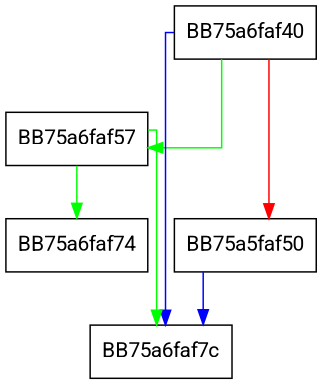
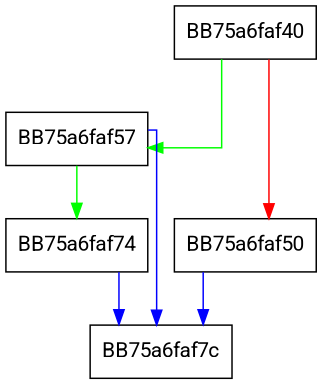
edge "BB75a6faf40" -> "BB75a6faf7c": now "BB75a6faf74" -> "BB75a6faf7c"
edge "BB75a6faf57" -> "BB75a6faf7c": color green -> blue
node "BB75a5faf50": label "BB75a5faf50" -> "BB75a6faf50"
